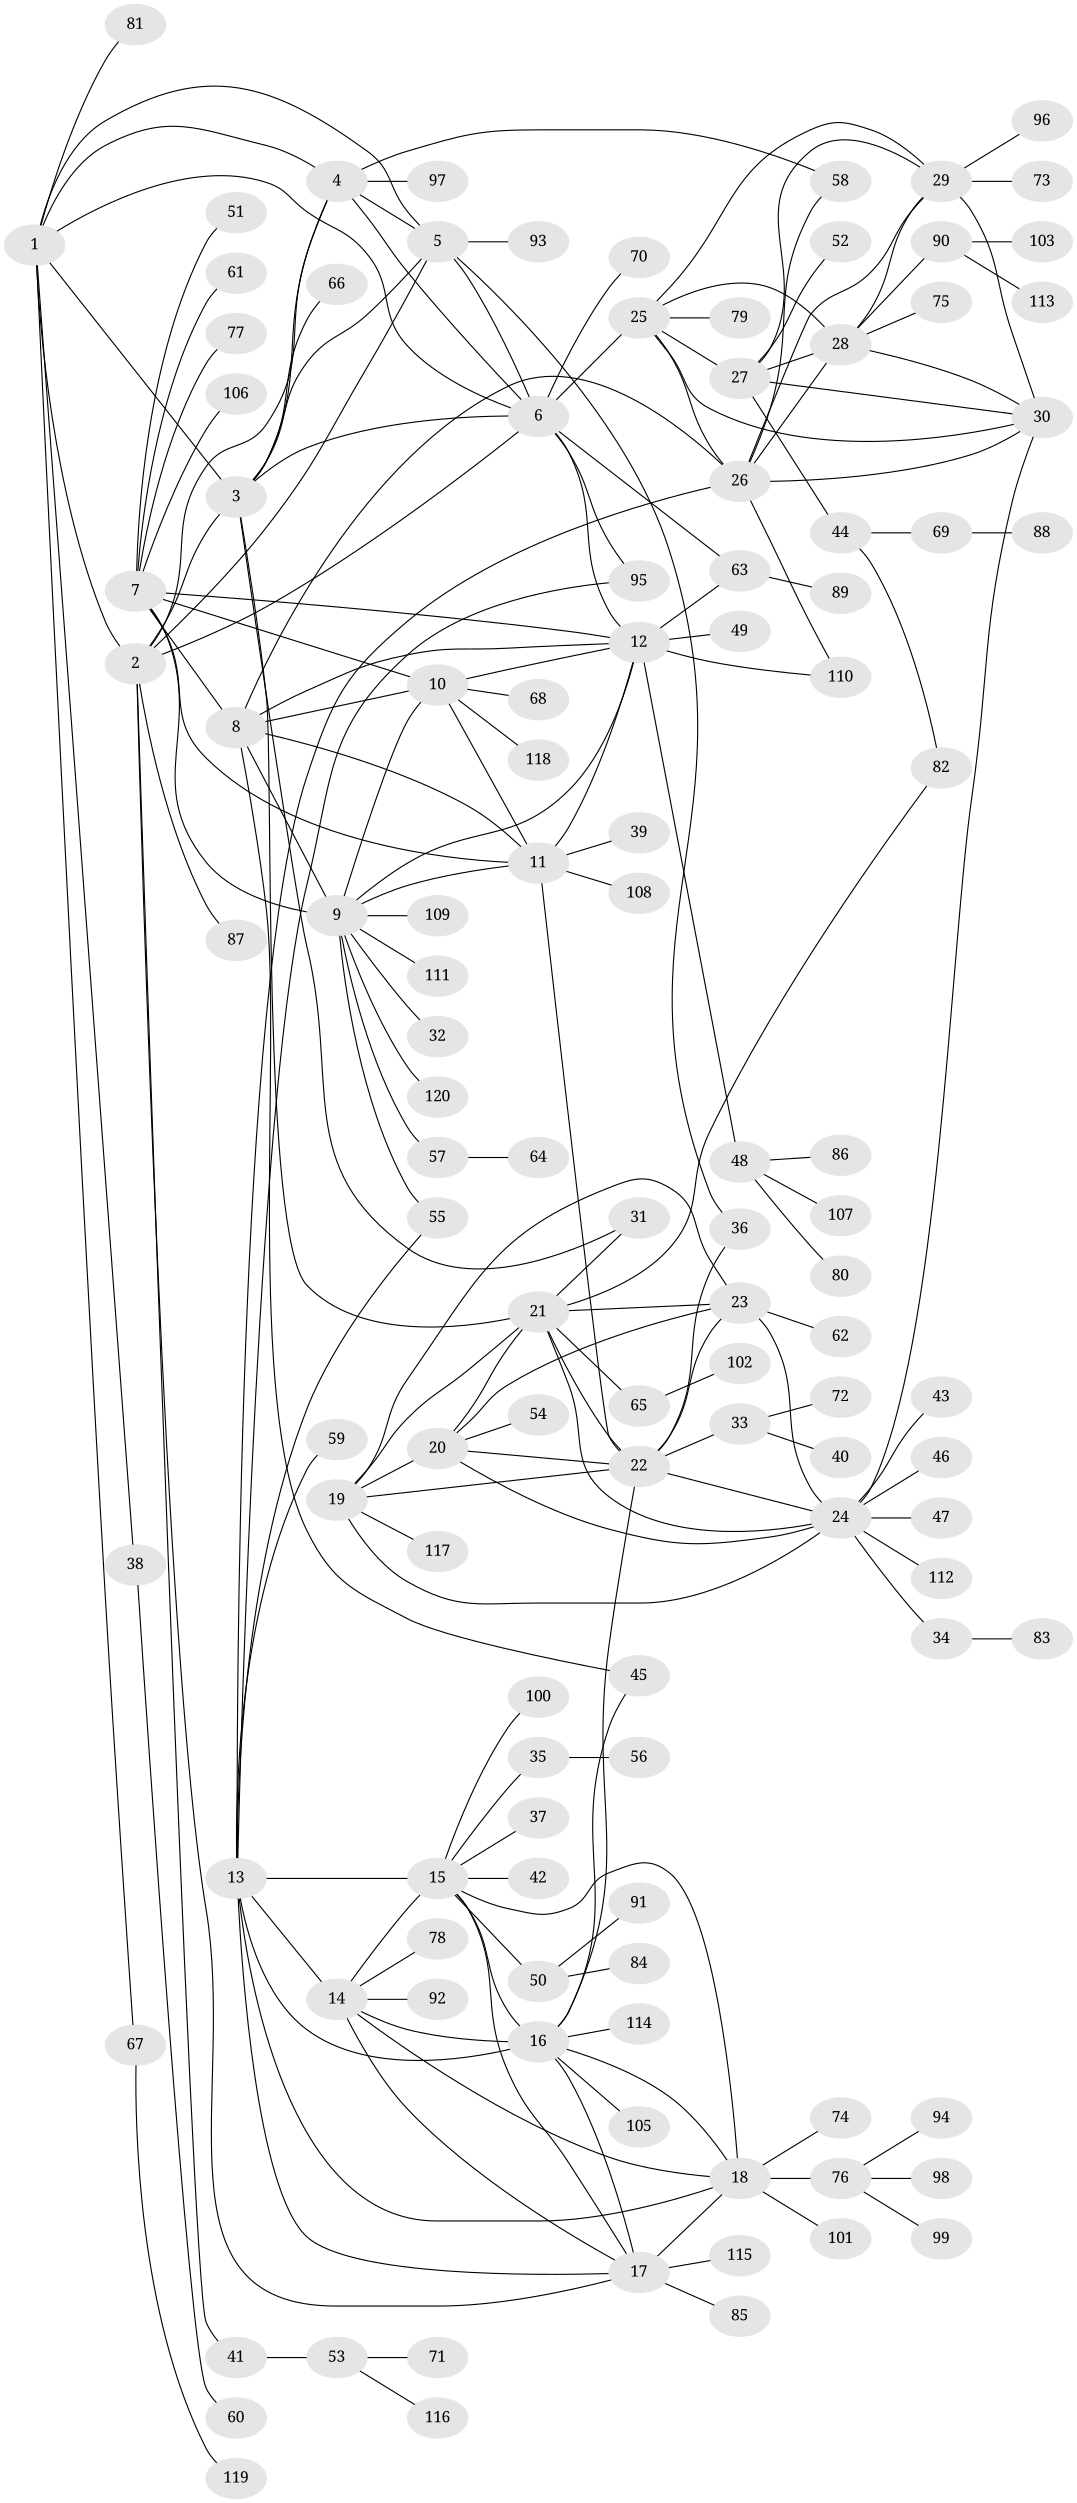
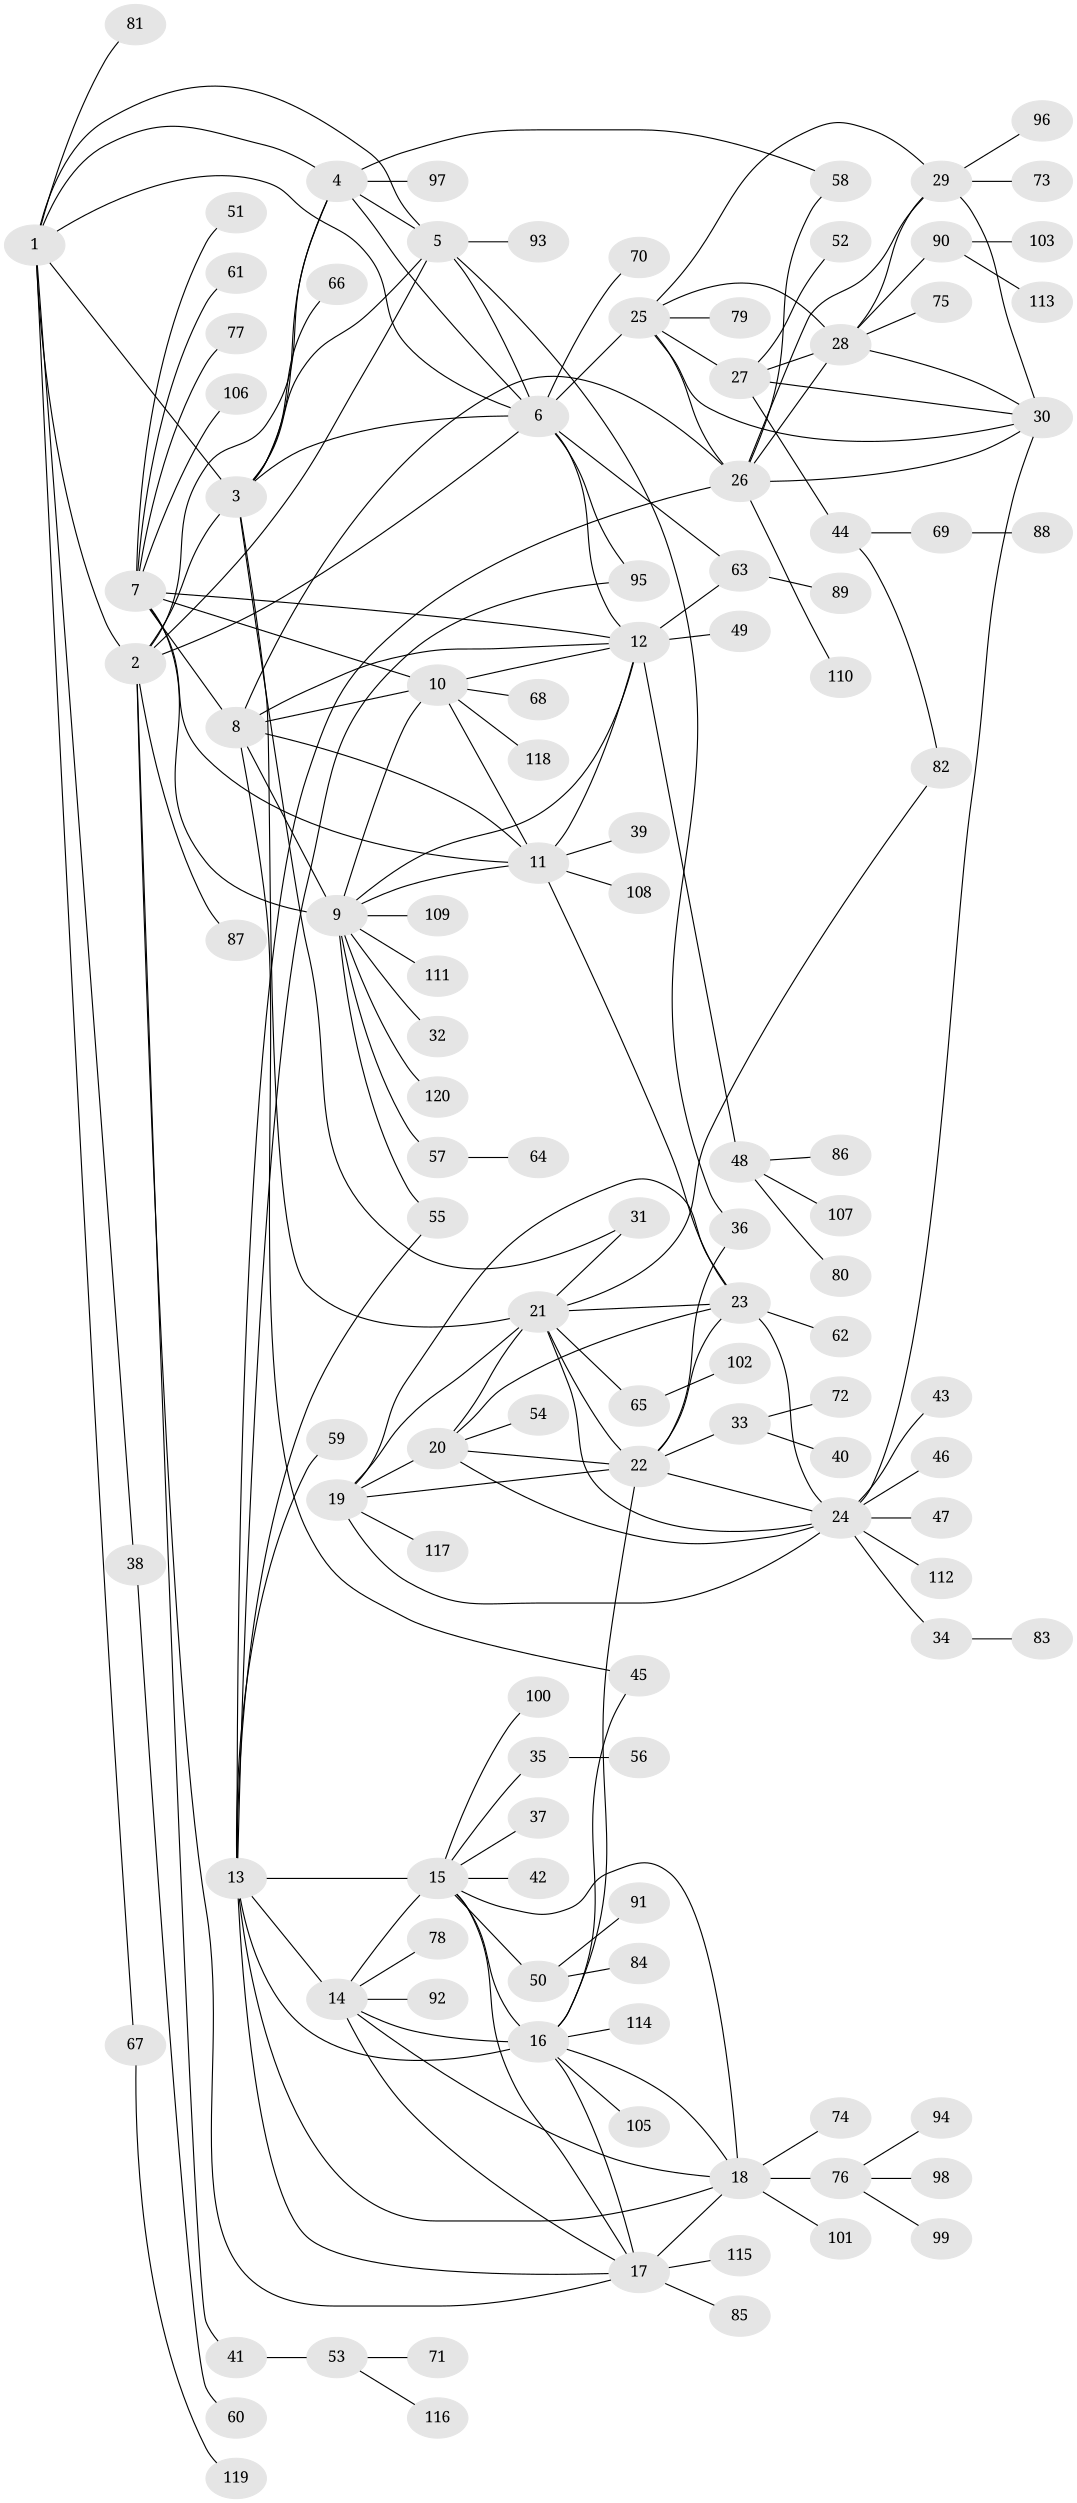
edge "29" -- "27": removed
edge "12" -- "110": removed
edge "11" -- "22": now "11" -- "23"
